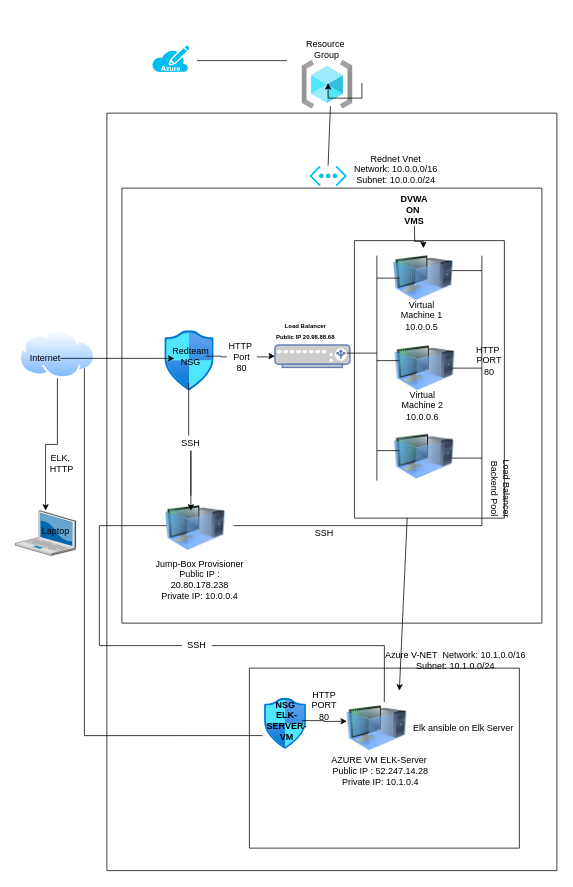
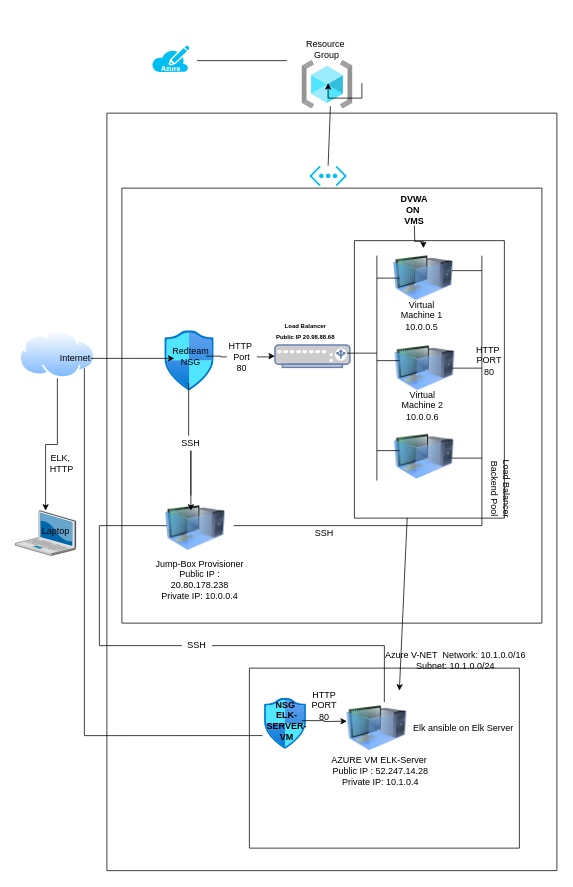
node "Rednet Vnet Network: 10.0.0.0/16 Subnet: 10.0.0.0/24": removed
node "Internet": moved (45, 358) -> (75, 358)
